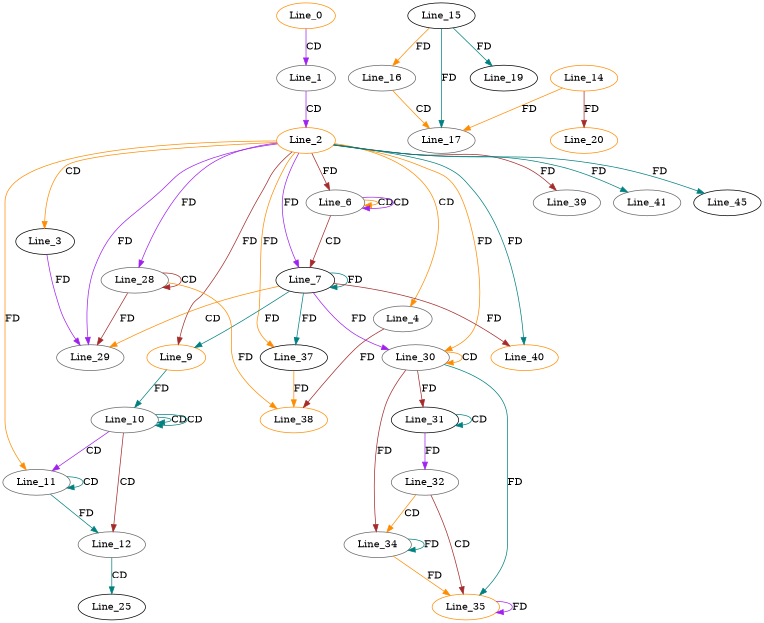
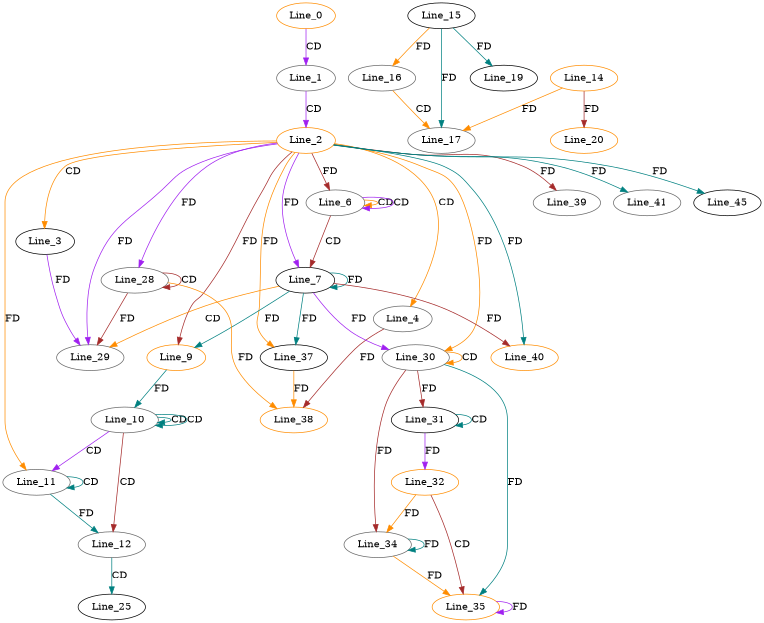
node "Line_32": color gray40 -> darkorange
edge "Line_32" -> "Line_34": label "CD" -> "FD"
